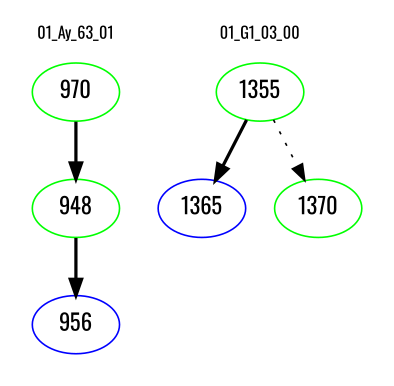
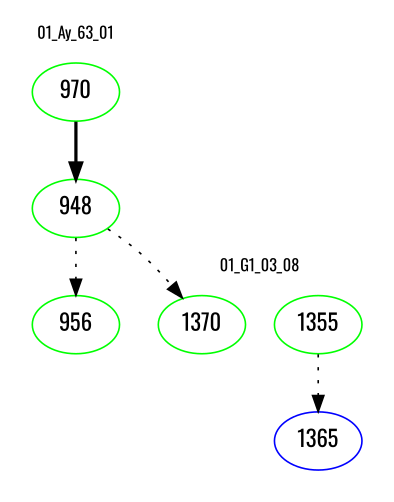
cluster "01_G1_03_00": label "01_G1_03_00" -> "01_G1_03_08"
edge "1355" -> "1365": style bold -> dotted
edge "1355" -> "1370": now "948" -> "1370"
edge "948" -> "956": style bold -> dotted
node "956": color blue -> green
